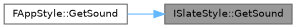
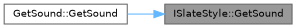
node "FAppStyle::GetSound": label "FAppStyle::GetSound" -> "GetSound::GetSound"
